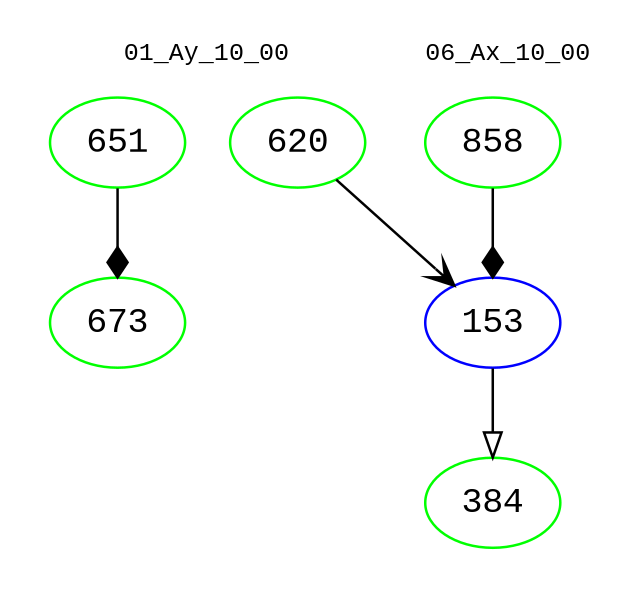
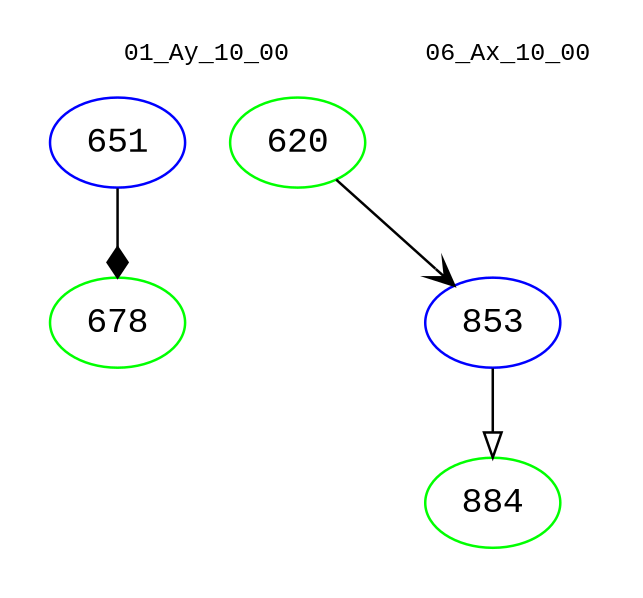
node "651": color green -> blue
node "858": removed
node "673": label "673" -> "678"
node "153": label "153" -> "853"
node "384": label "384" -> "884"
